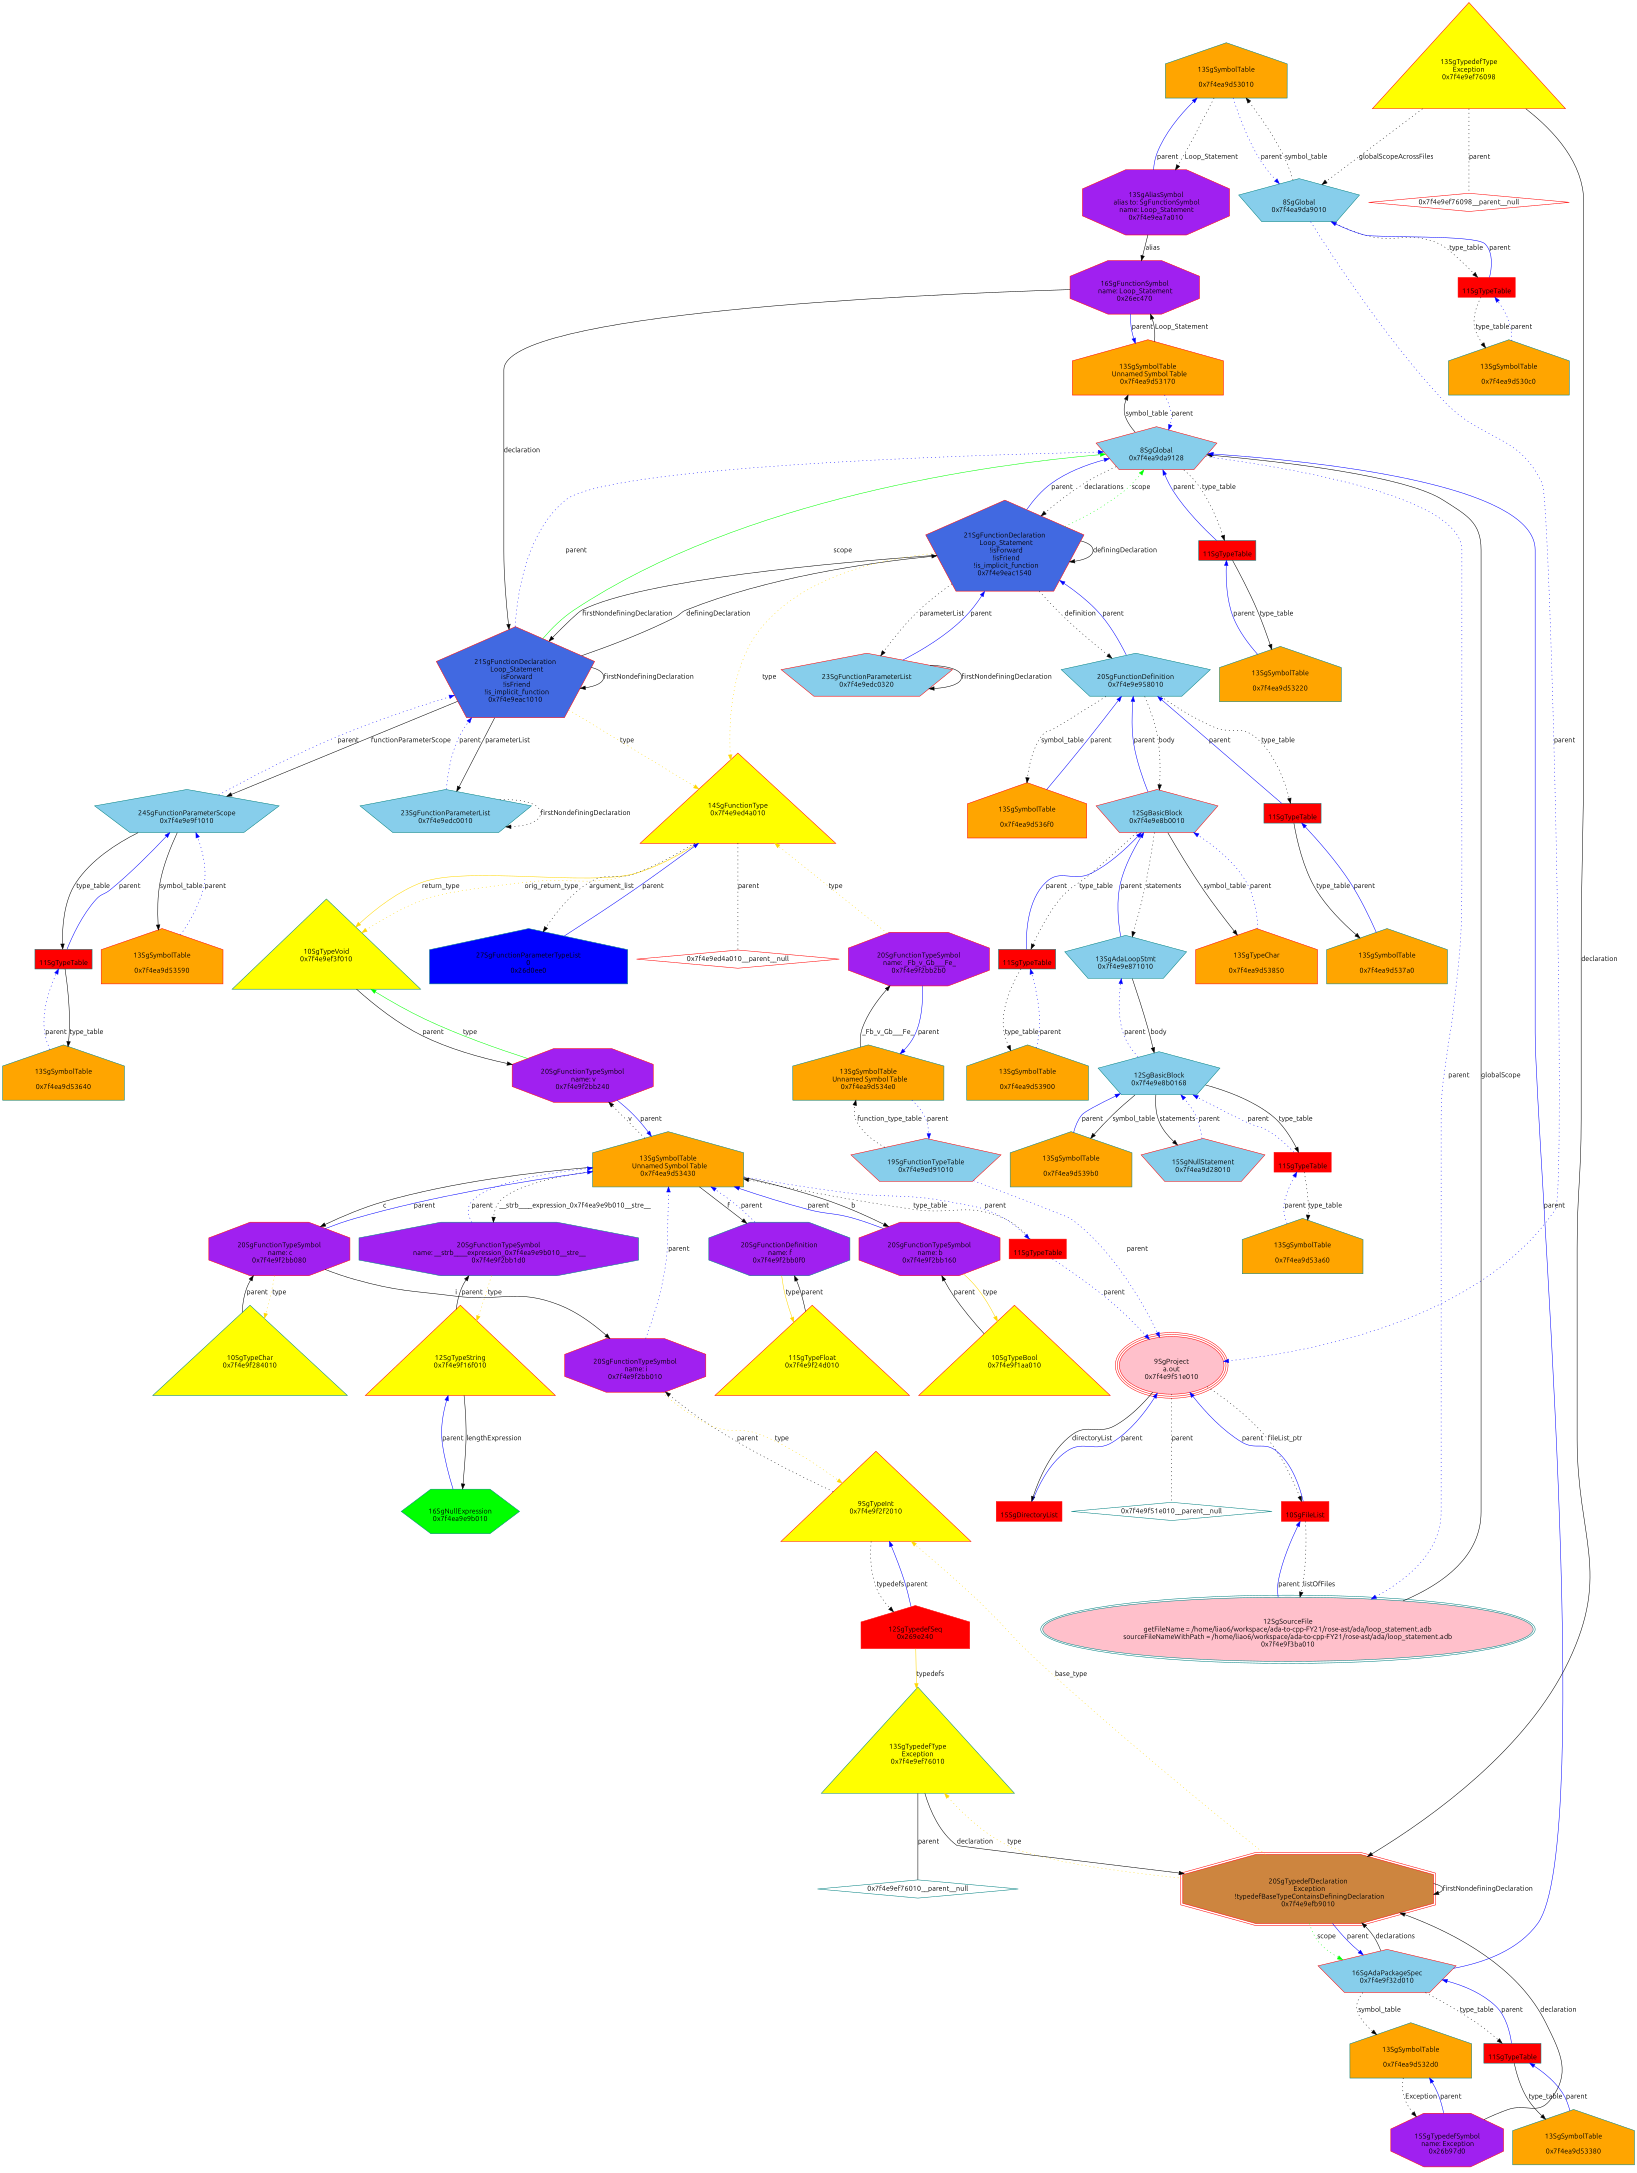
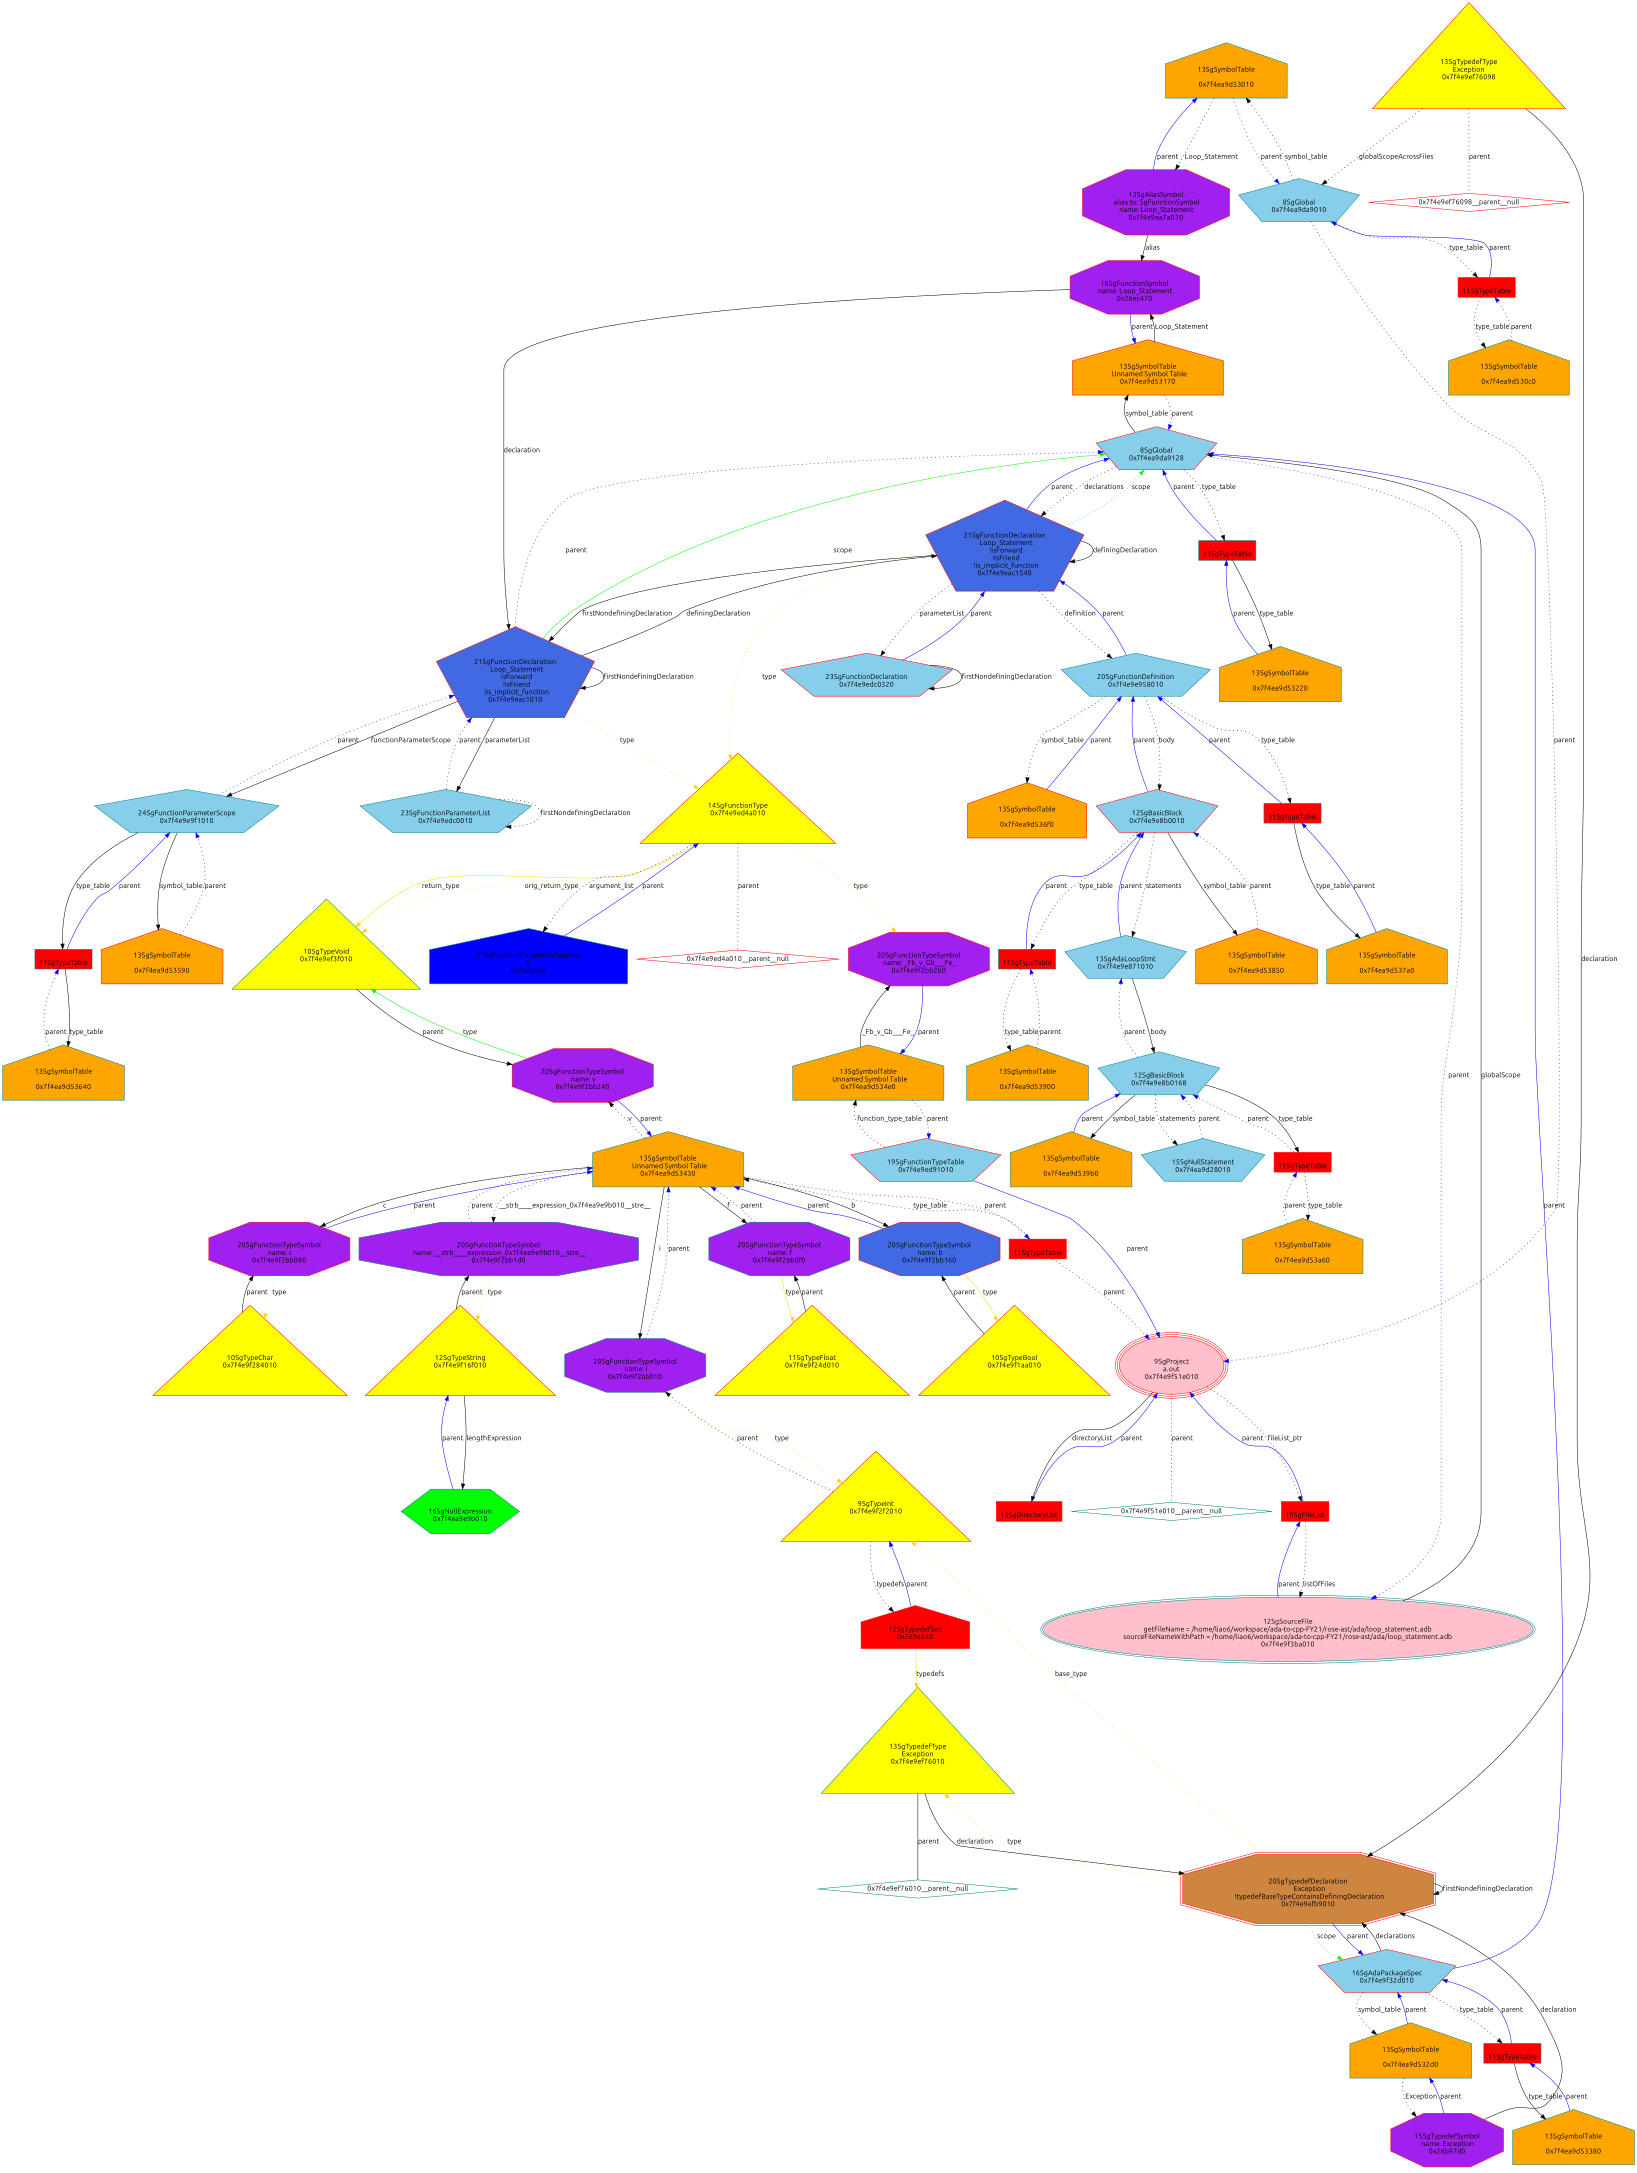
node "23SgFunctionParameterList 0x7f4e9edc0320": label "23SgFunctionParameterList 0x7f4e9edc0320" -> "23SgFunctionDeclaration 0x7f4e9edc0320"
edge "20SgFunctionTypeSymbol name: _Fb_v_Gb___Fe_ 0x7f4e9f2bb2b0" -> "14SgFunctionType 0x7f4e9ed4a010": reversed
node "13SgTypeChar 0x7f4ea9d53850": label "13SgTypeChar 0x7f4ea9d53850" -> "13SgSymbolTable 0x7f4ea9d53850"
edge "12SgBasicBlock 0x7f4e9e8b0168" -> "15SgNullStatement 0x7f4ea9d28010": style solid -> dotted
node "15SgNullStatement 0x7f4ea9d28010": color red -> teal
edge "19SgFunctionTypeTable 0x7f4e9ed91010" -> "9SgProject a.out 0x7f4e9f51e010": style dotted -> solid
node "20SgFunctionDefinition name: f 0x7f4e9f2bb0f0": label "20SgFunctionDefinition name: f 0x7f4e9f2bb0f0" -> "20SgFunctionTypeSymbol name: f 0x7f4e9f2bb0f0"
node "20SgFunctionTypeSymbol name: b 0x7f4e9f2bb160": fillcolor purple -> royalblue
edge "20SgFunctionTypeSymbol name: c 0x7f4e9f2bb080" -> "20SgFunctionTypeSymbol name: i 0x7f4e9f2bb010": now "13SgSymbolTable Unnamed Symbol Table 0x7f4ea9d53430" -> "20SgFunctionTypeSymbol name: i 0x7f4e9f2bb010"
node "10SgTypeChar 0x7f4e9f284010": color teal -> red
node "20SgFunctionTypeSymbol name: i 0x7f4e9f2bb010": color red -> teal
edge "13SgSymbolTable 0x7f4ea9d532d0" -> "16SgAdaPackageSpec 0x7f4e9f32d010": added, label "parent"
